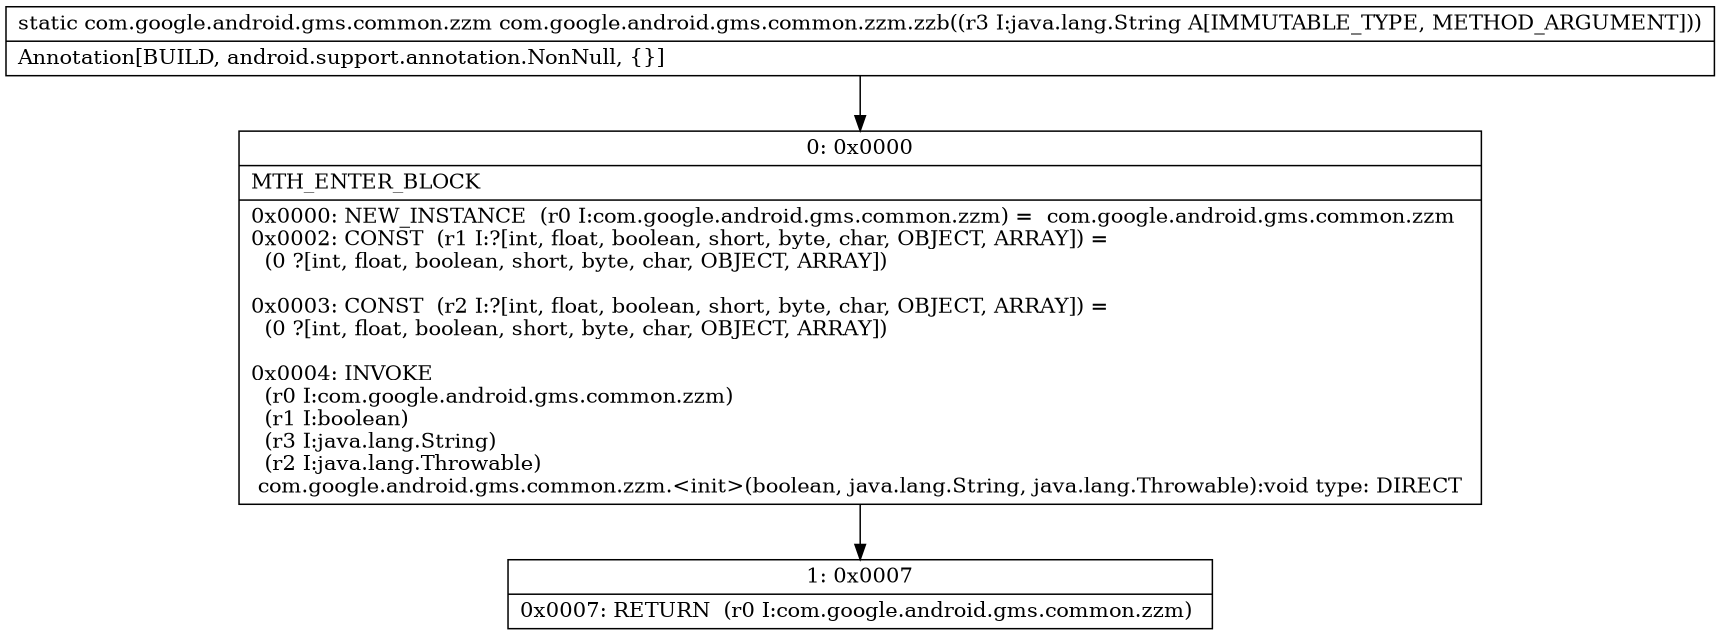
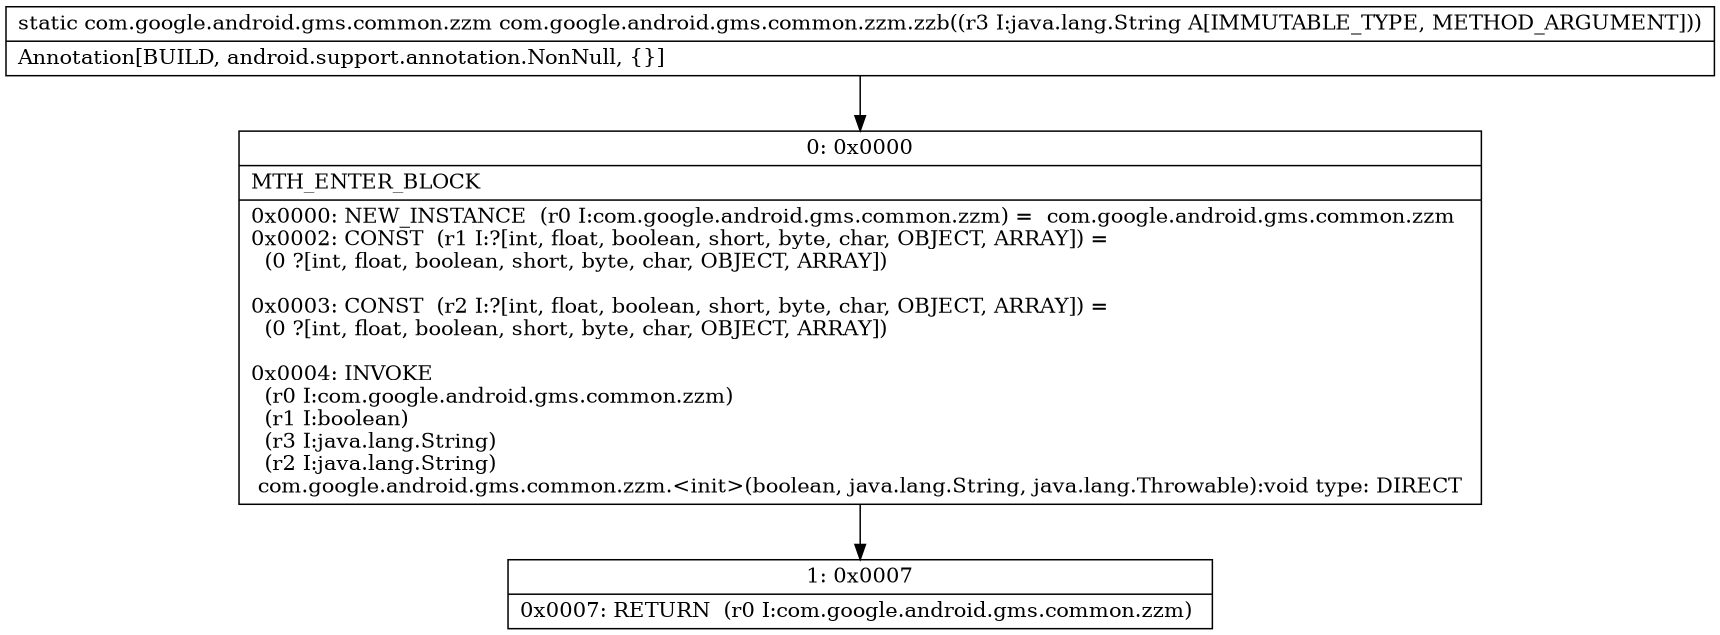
node "0: 0x0000": text "(r2 I:java.lang.Throwable)" -> "(r2 I:java.lang.String)"
